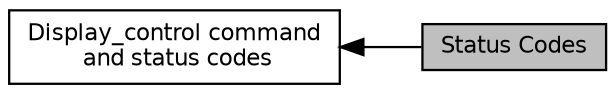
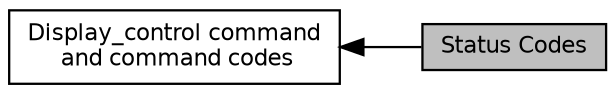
node "Display_control command and status codes": label "Display_control command and status codes" -> "Display_control command and command codes"
